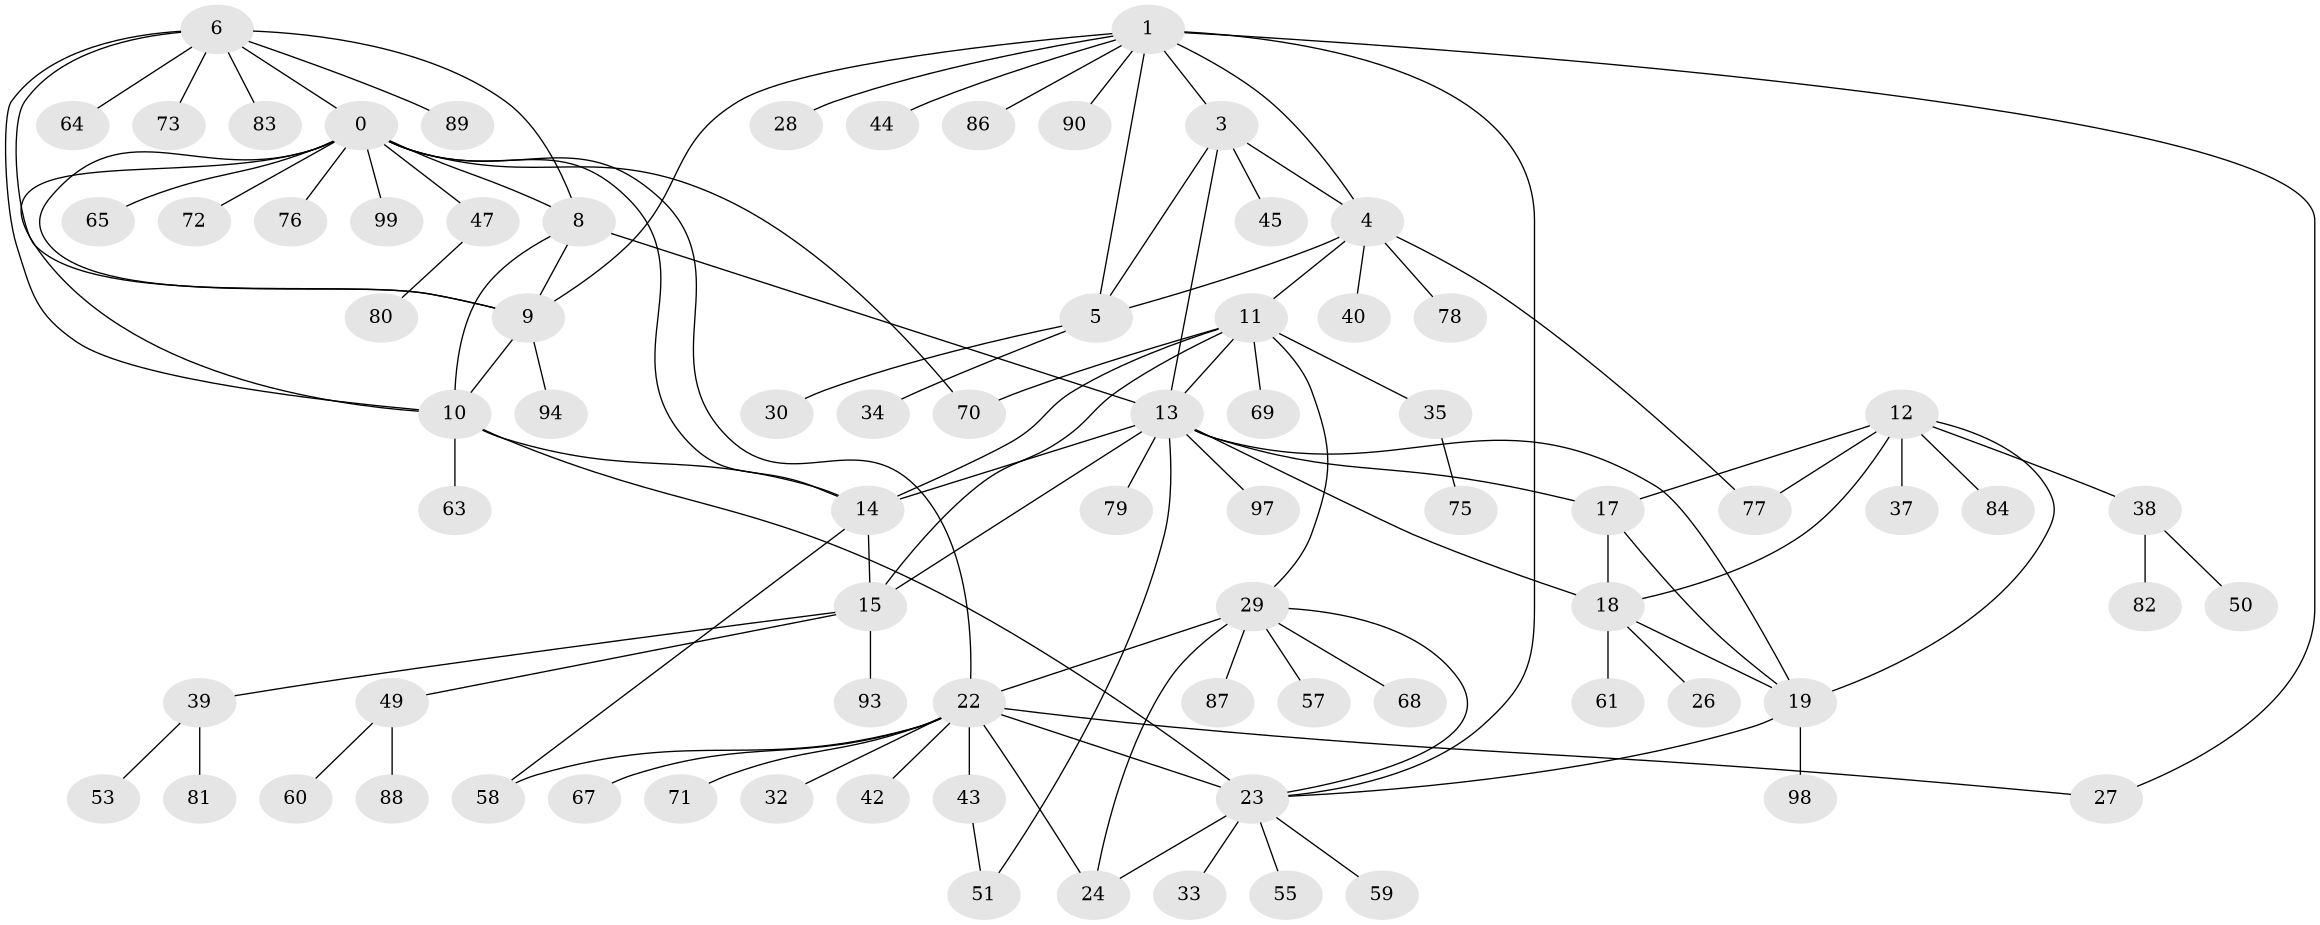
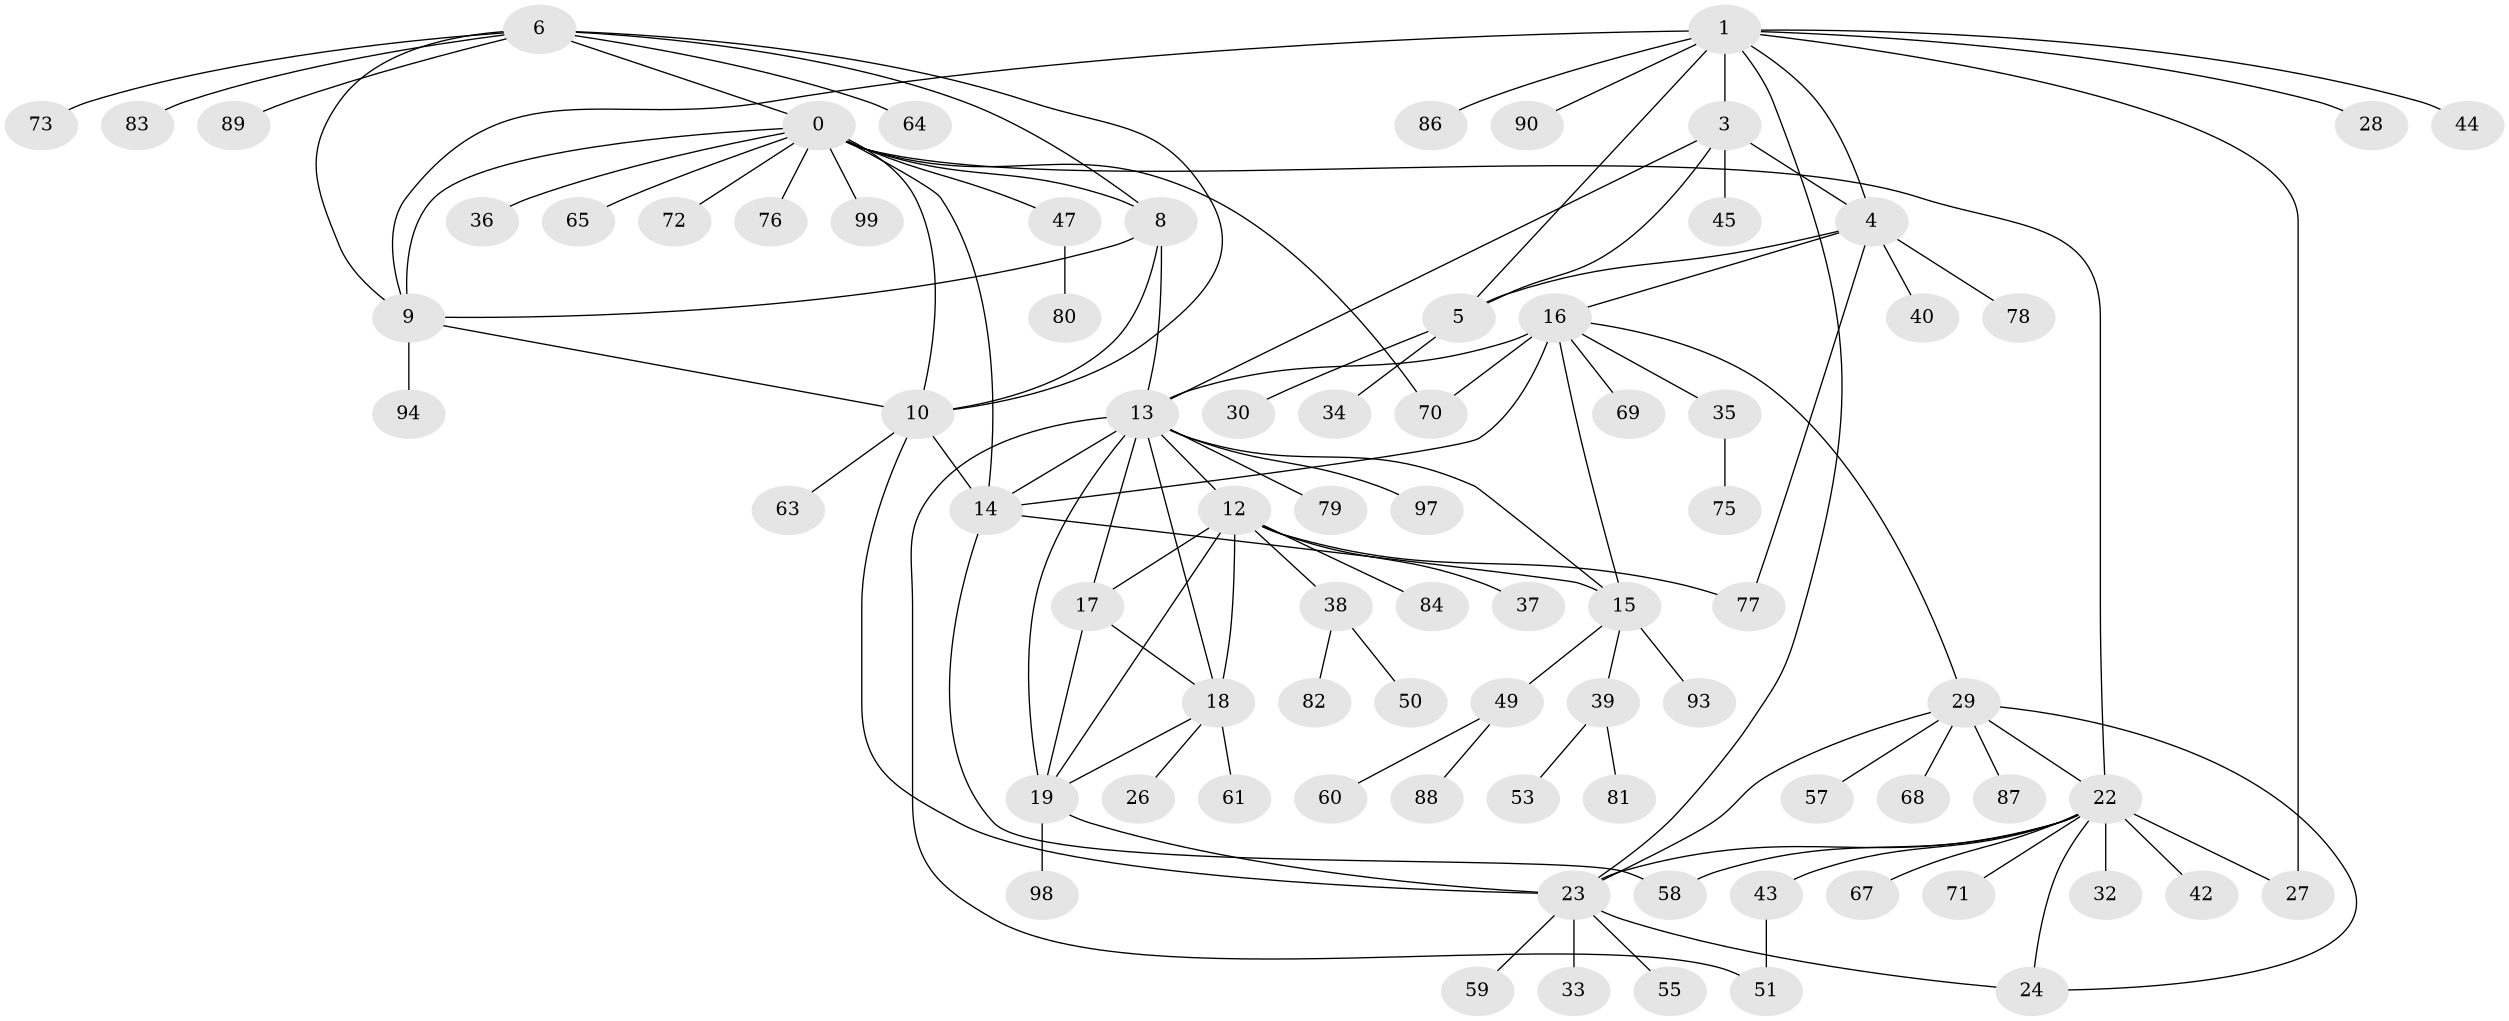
node "36": added
node "11": label "11" -> "16"
edge "13" -- "12": added
